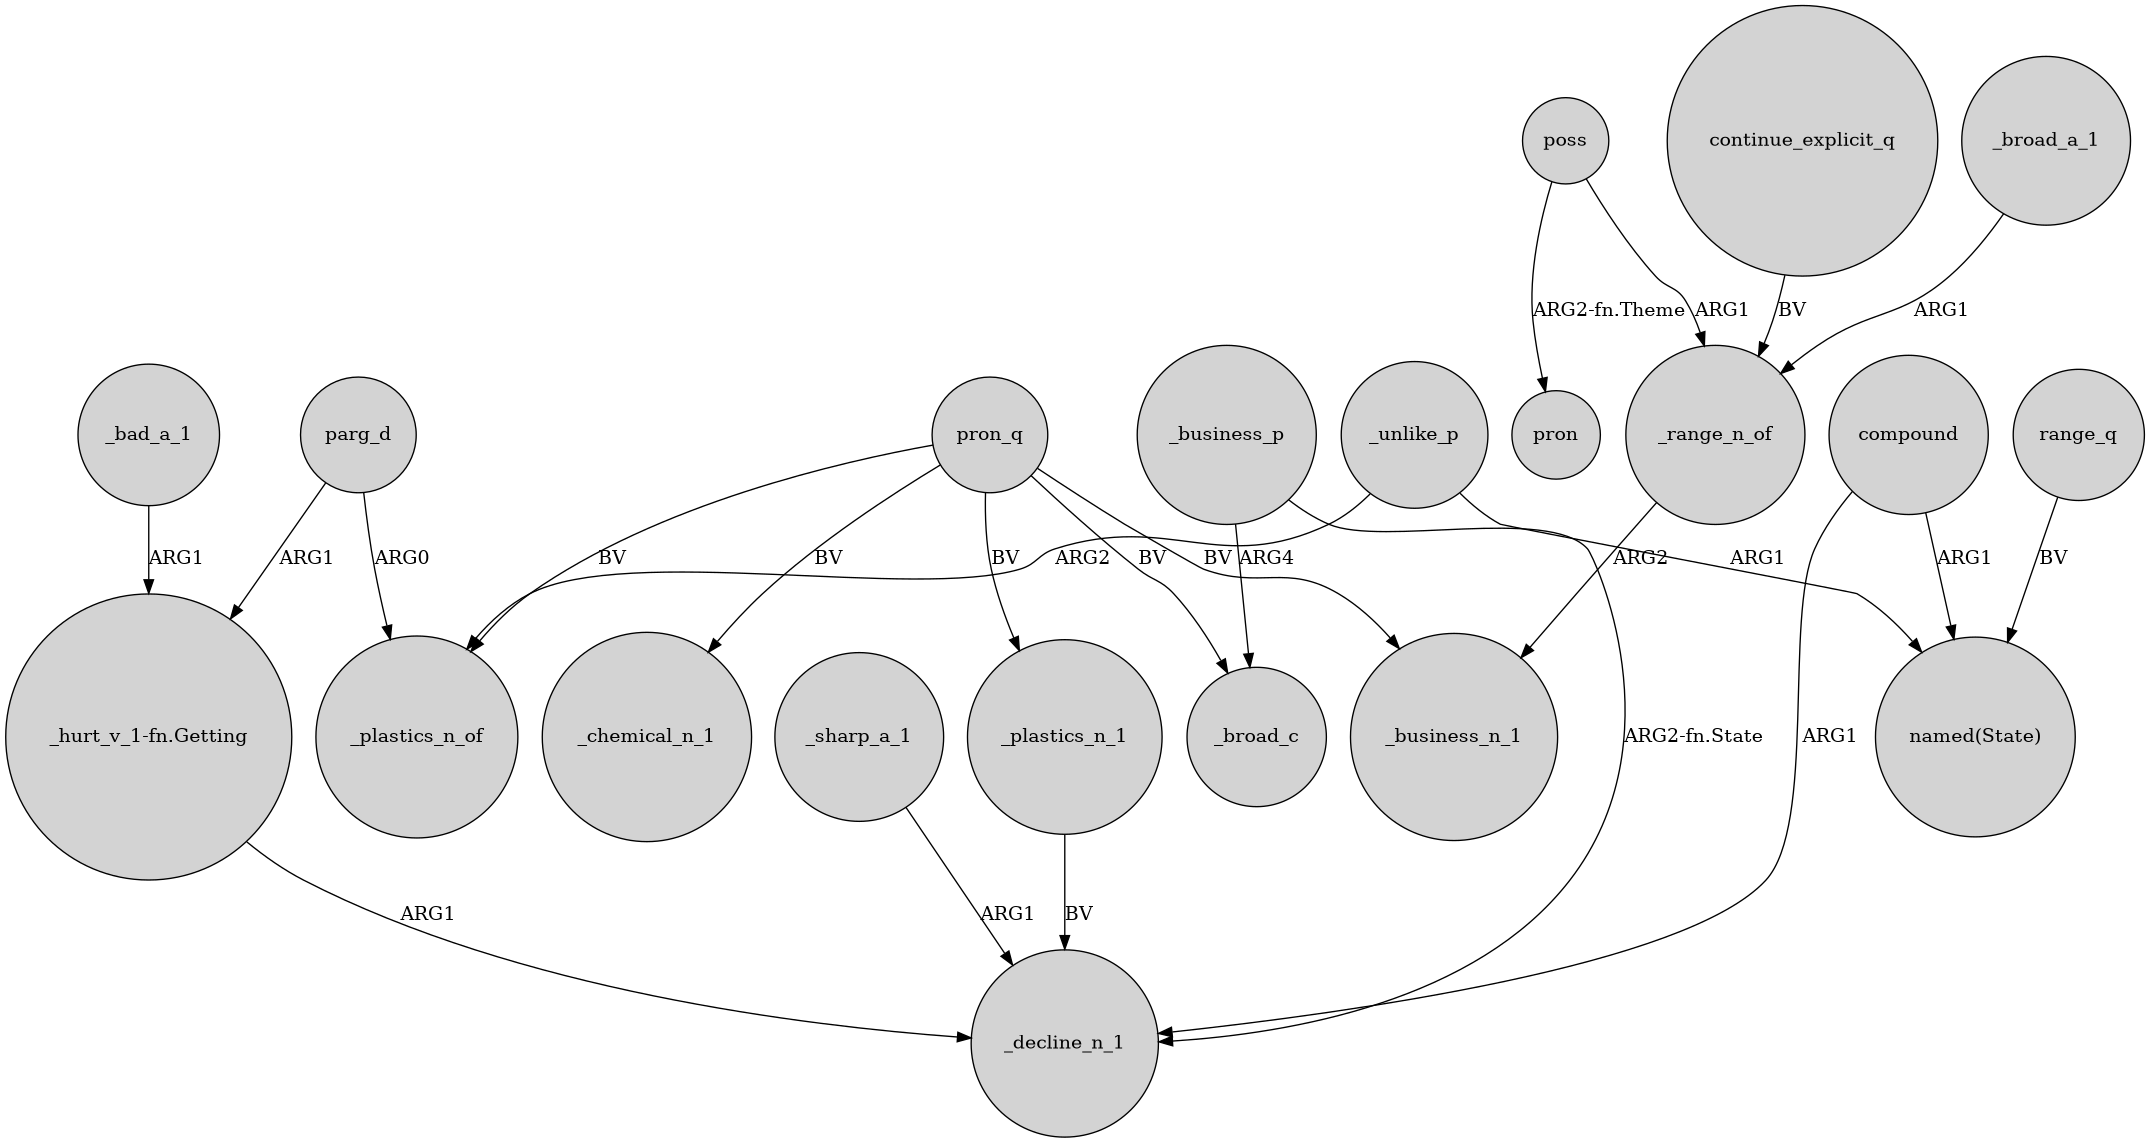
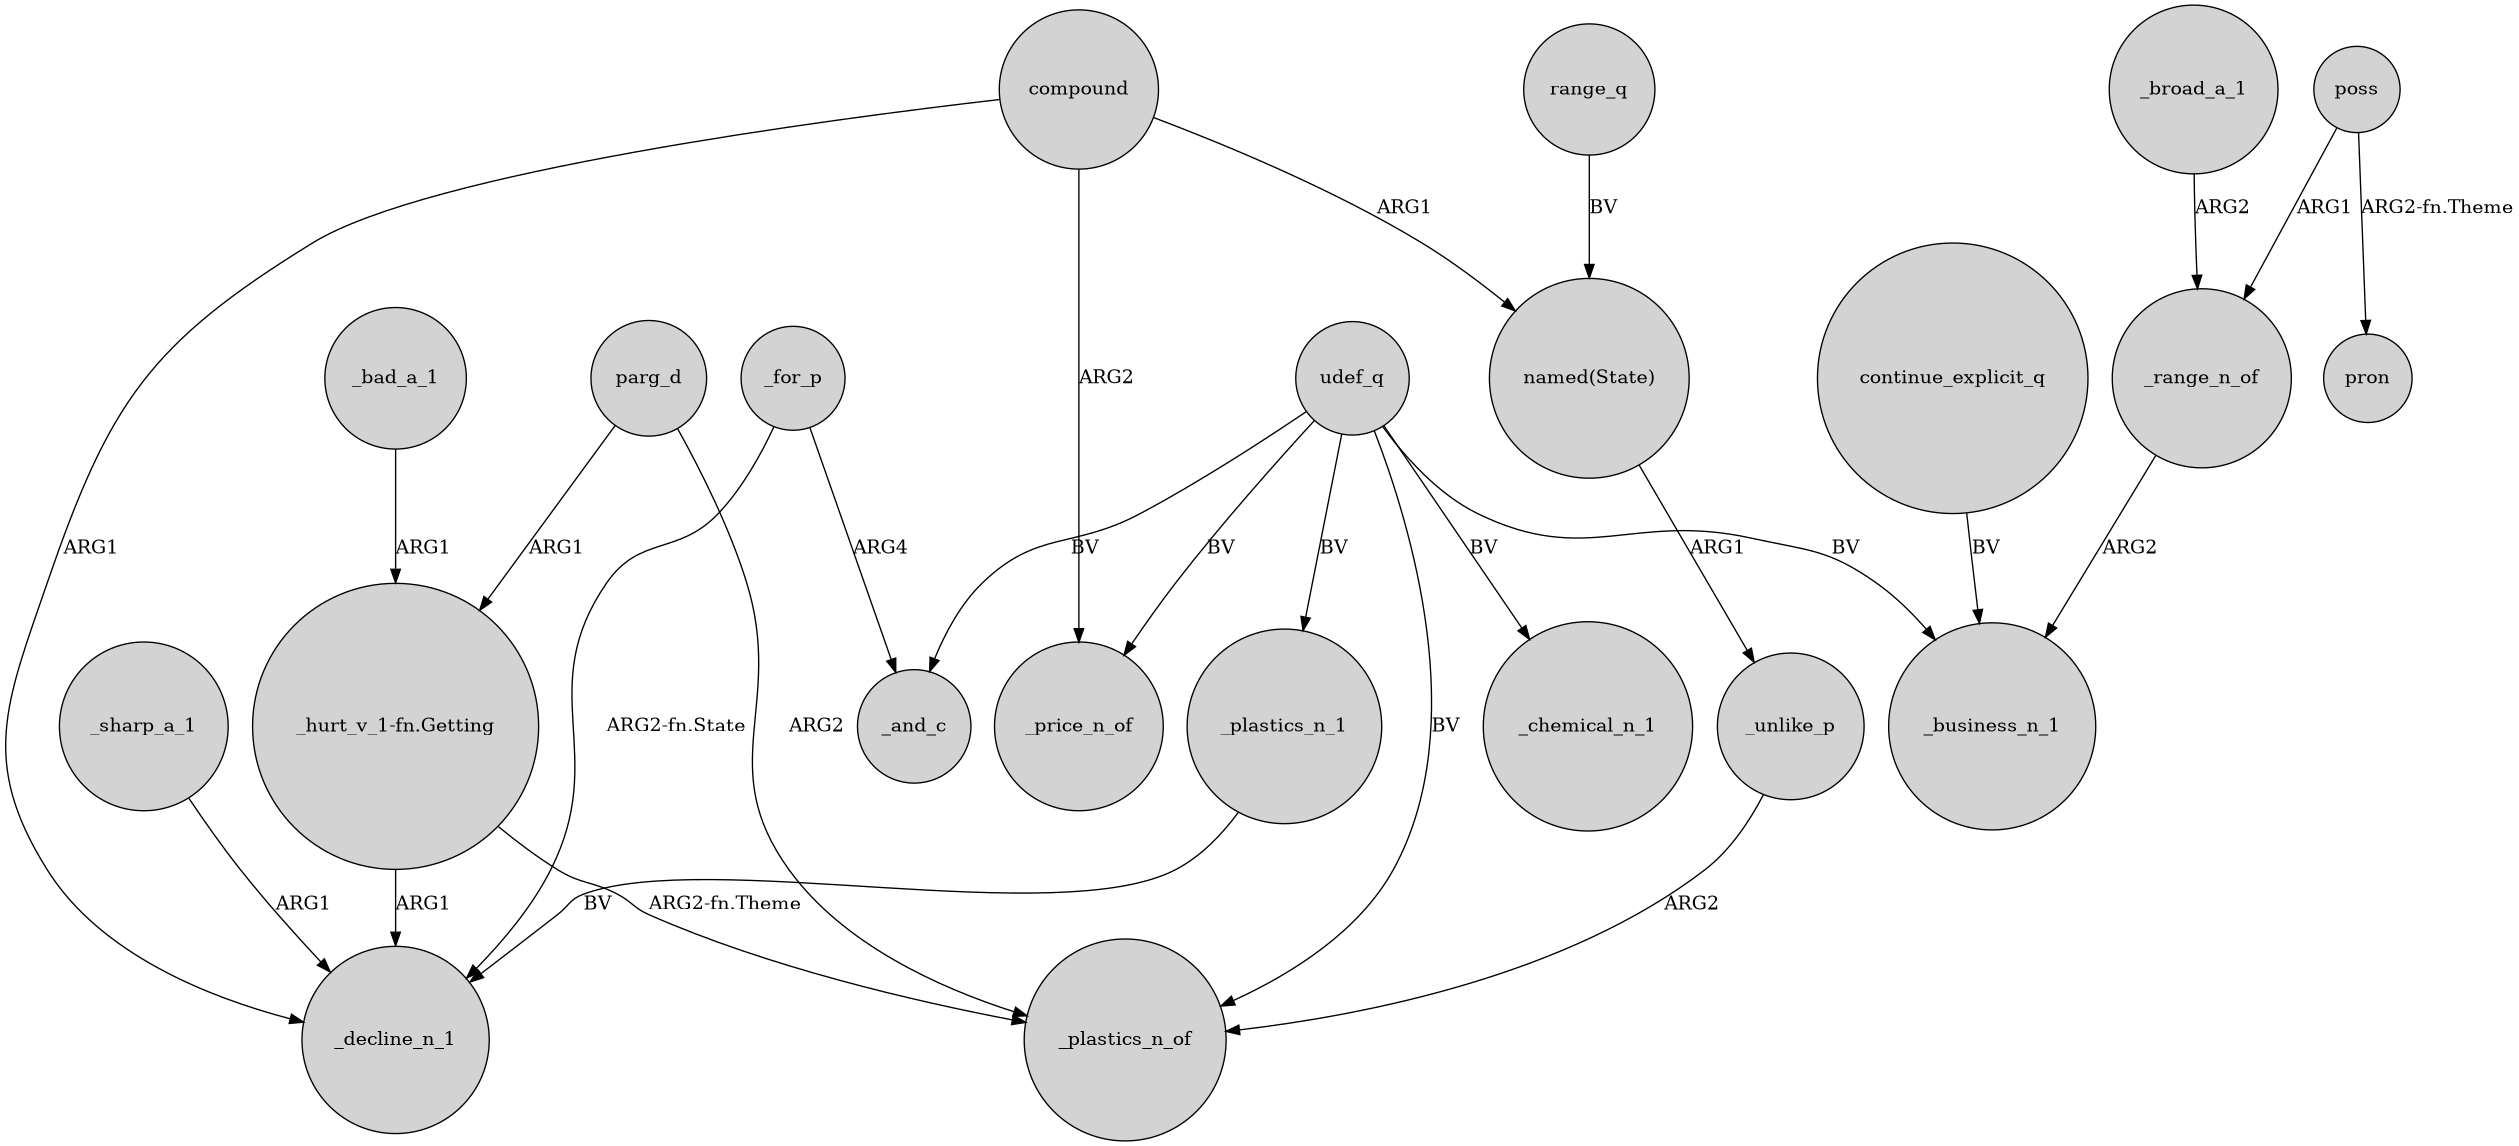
edge "continue_explicit_q" -> "_range_n_of": now "continue_explicit_q" -> "_business_n_1"
edge "_broad_a_1" -> "_range_n_of": label "ARG1" -> "ARG2"
node "pron_q": label "pron_q" -> "udef_q"
node "_business_p": label "_business_p" -> "_for_p"
edge "parg_d" -> "_plastics_n_of": label "ARG0" -> "ARG2"
edge "_unlike_p" -> "named(State)": reversed
node "_price_n_of": added
node "_broad_c": label "_broad_c" -> "_and_c"
edge "_hurt_v_1-fn.Getting" -> "_plastics_n_of": added, label "ARG2-fn.Theme"
